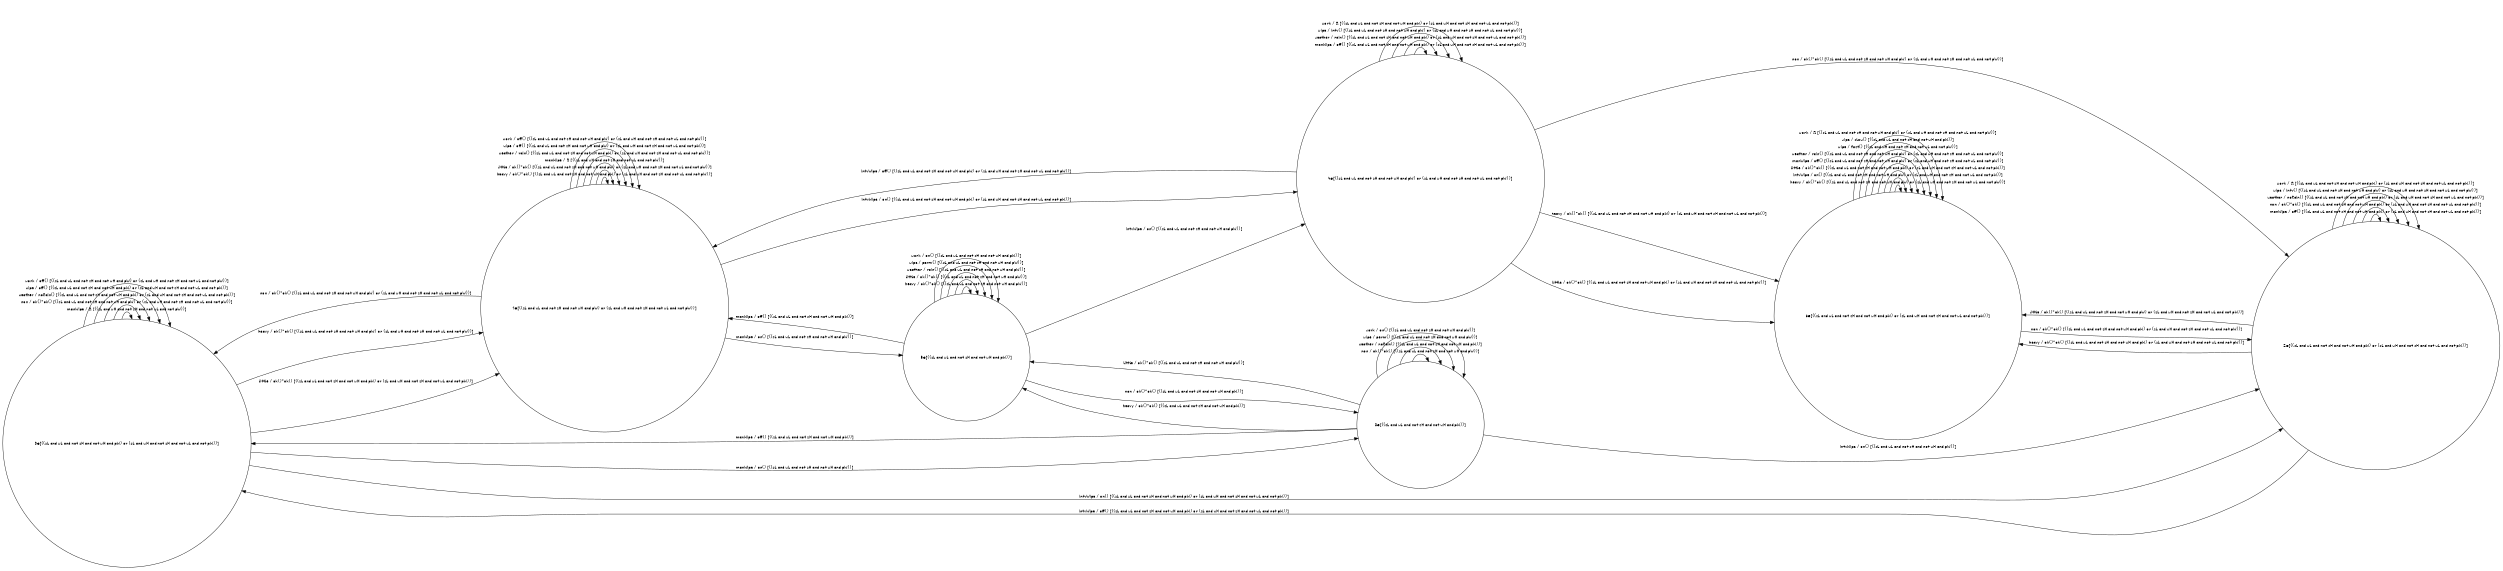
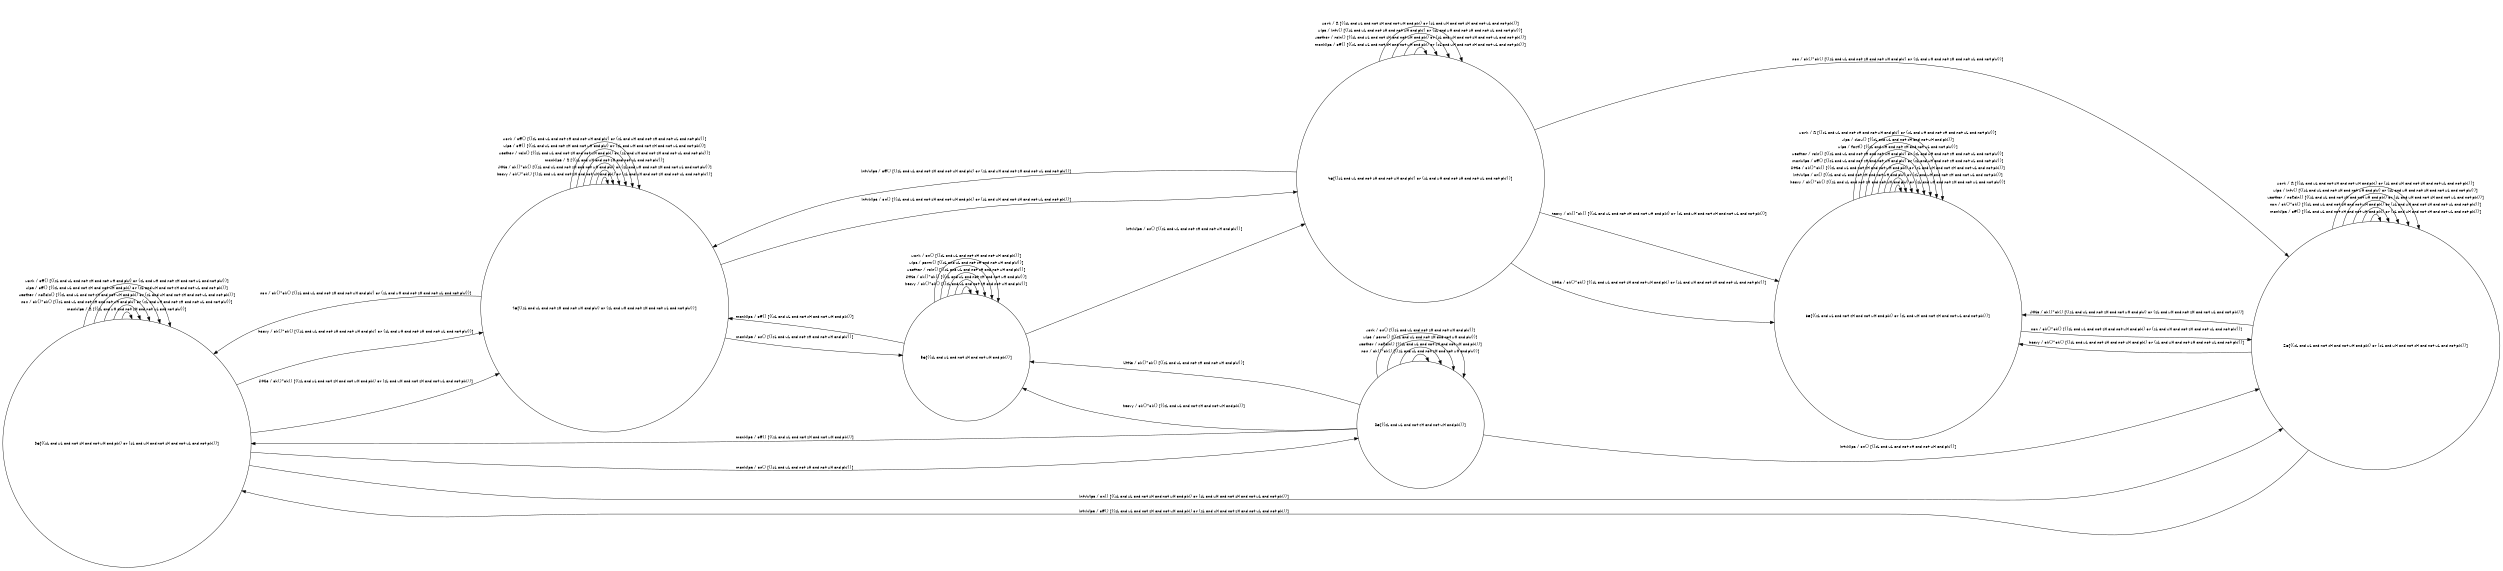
edge "5@[((sL and wL and not sH and not wH and pW))]" -> "3@[((sL and wL and not sH and not wH and pW))]": removed, label "non / ok()*ok() [((sL and wL and not sH and not wH and pW))]"
